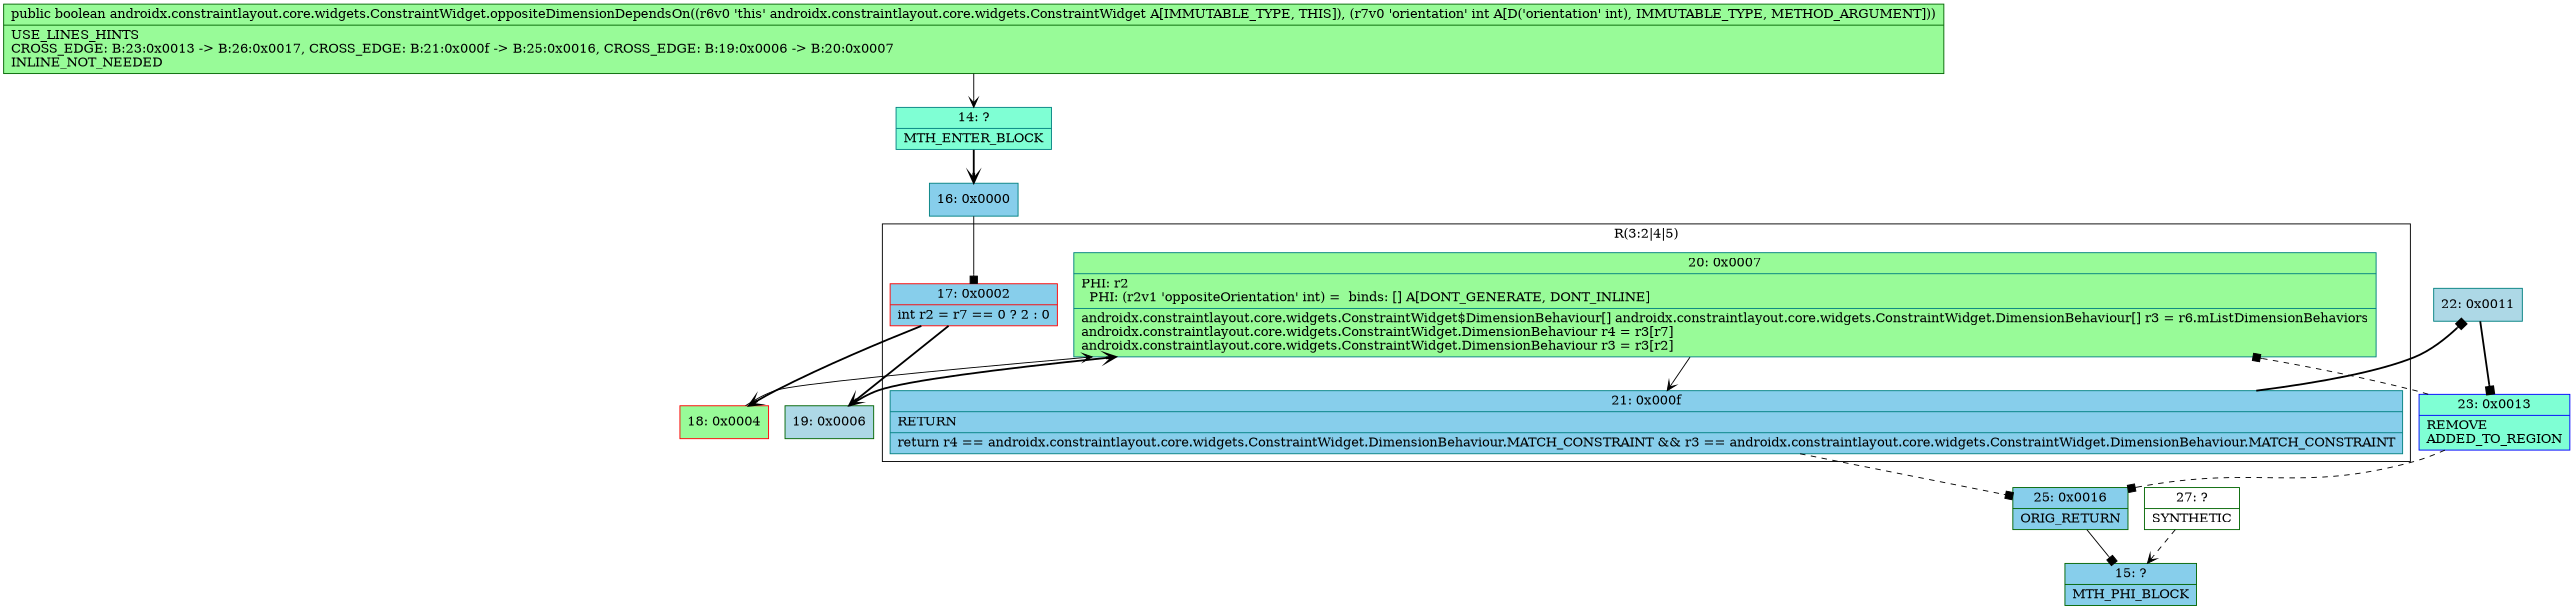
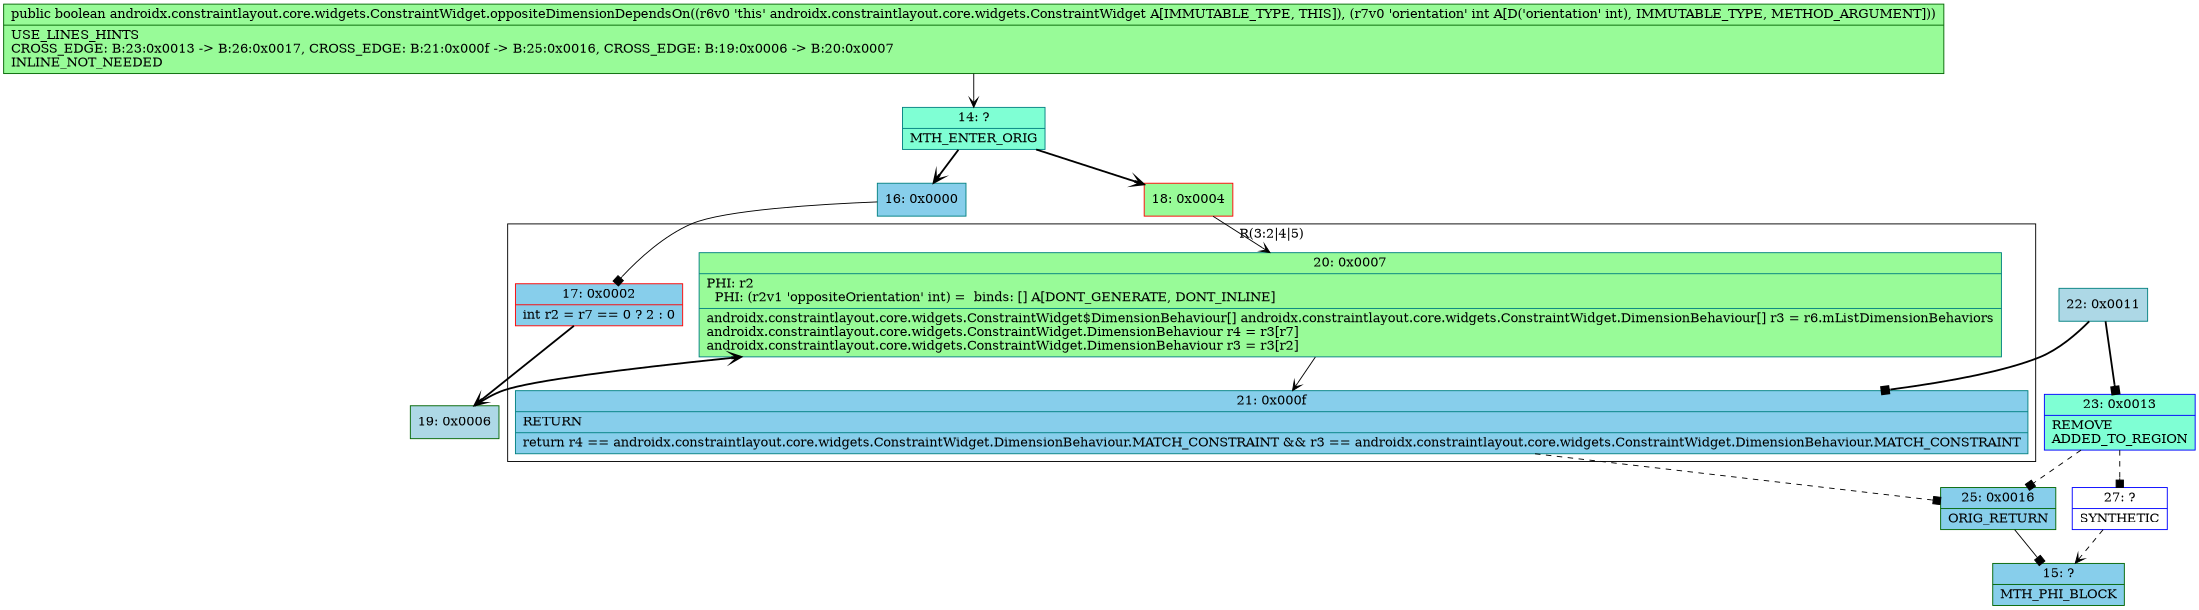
node "14: ?": text "MTH_ENTER_BLOCK" -> "MTH_ENTER_ORIG"
edge "17: 0x0002" -> "18: 0x0004": now "14: ?" -> "18: 0x0004"
edge "23: 0x0013" -> "20: 0x0007": now "23: 0x0013" -> "27: ?"
edge "21: 0x000f" -> "22: 0x0011": reversed
node "27: ?": color darkgreen -> blue
